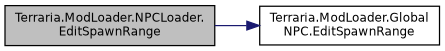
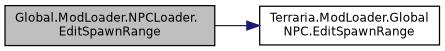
node "Terraria.ModLoader.NPCLoader. EditSpawnRange": label "Terraria.ModLoader.NPCLoader. EditSpawnRange" -> "Global.ModLoader.NPCLoader. EditSpawnRange"
